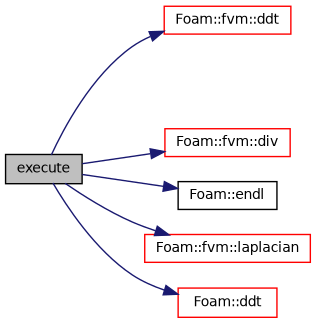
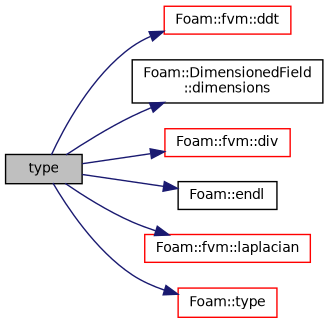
node "Foam::DimensionedField ::dimensions": added
node "execute": label "execute" -> "type"
node "Foam::ddt": label "Foam::ddt" -> "Foam::type"
